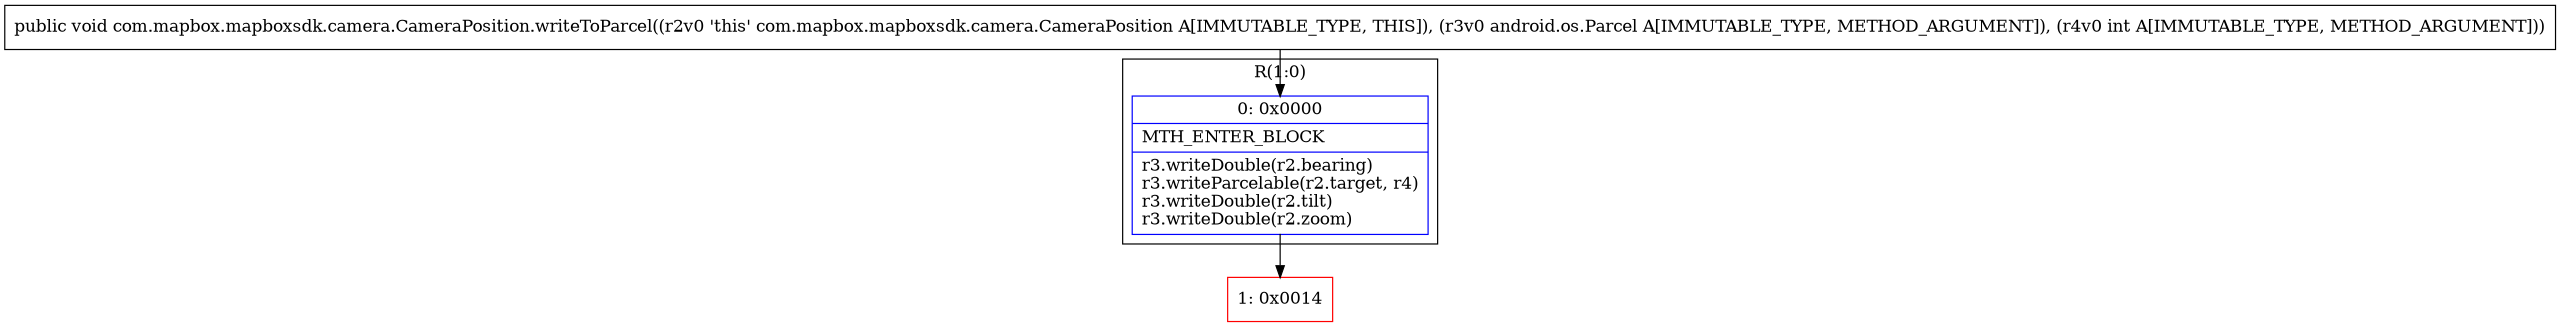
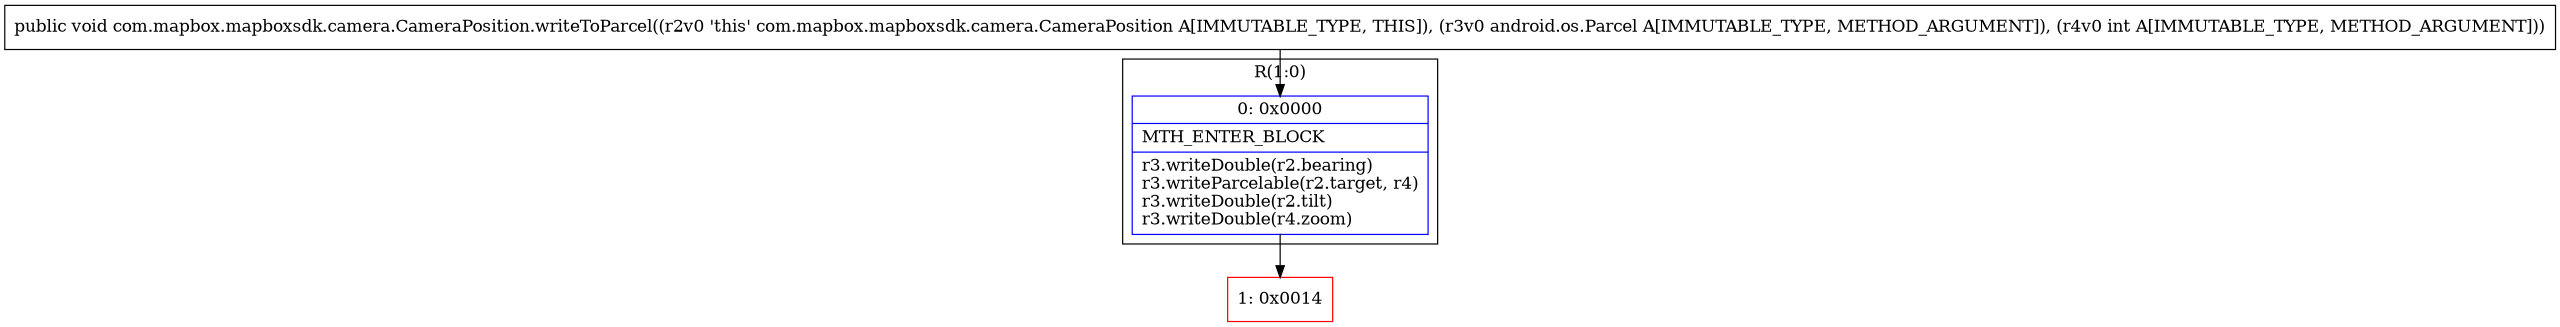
node "0: 0x0000": text "r3.writeDouble(r2.zoom)" -> "r3.writeDouble(r4.zoom)"
